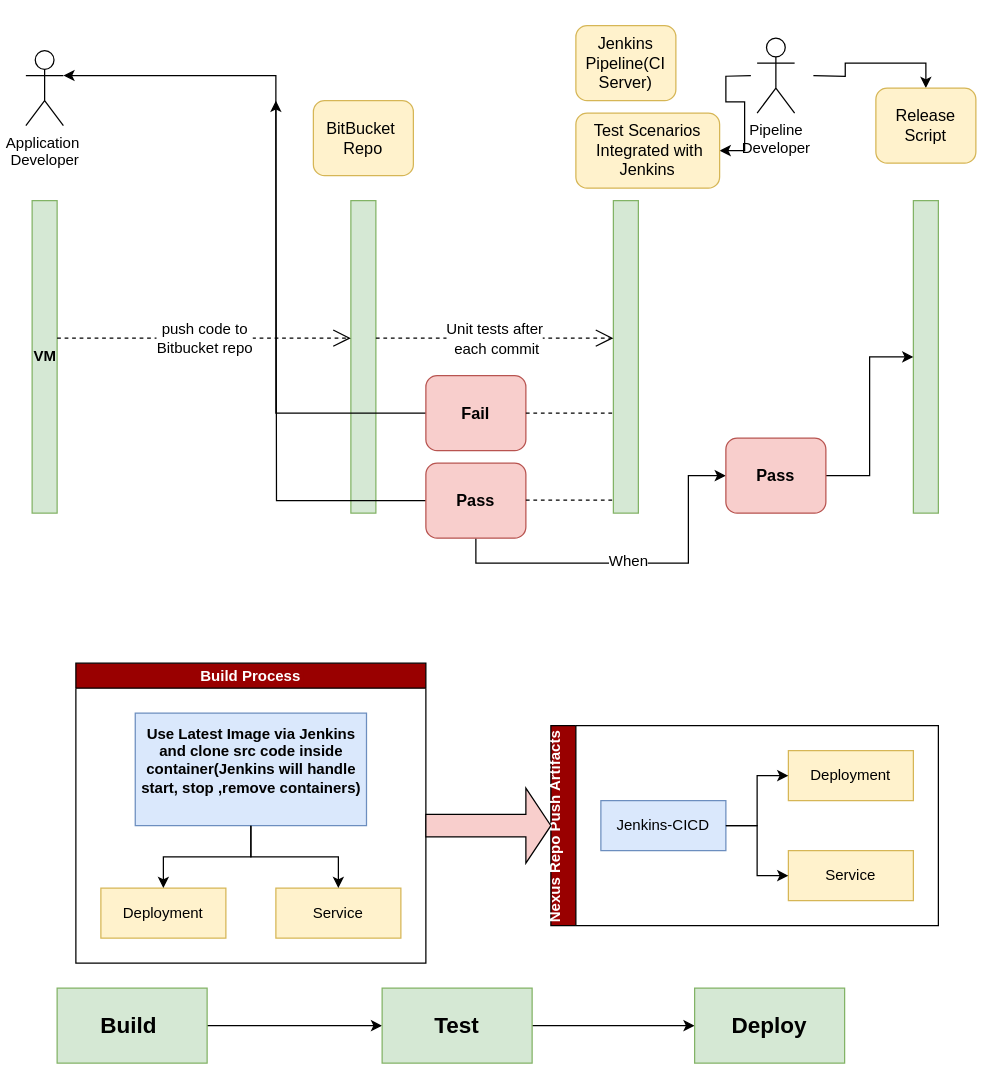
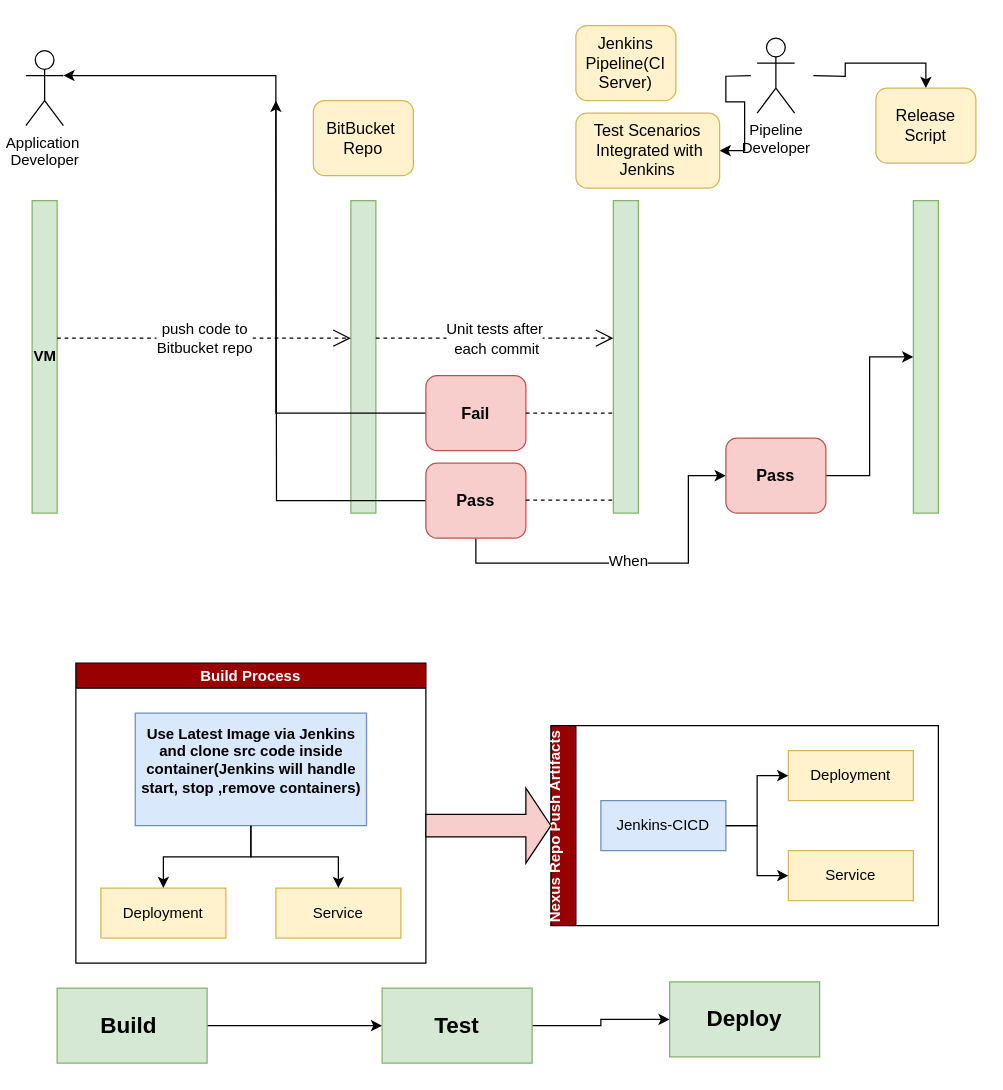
node "Deploy": moved (769, 1026) -> (744, 1019)
